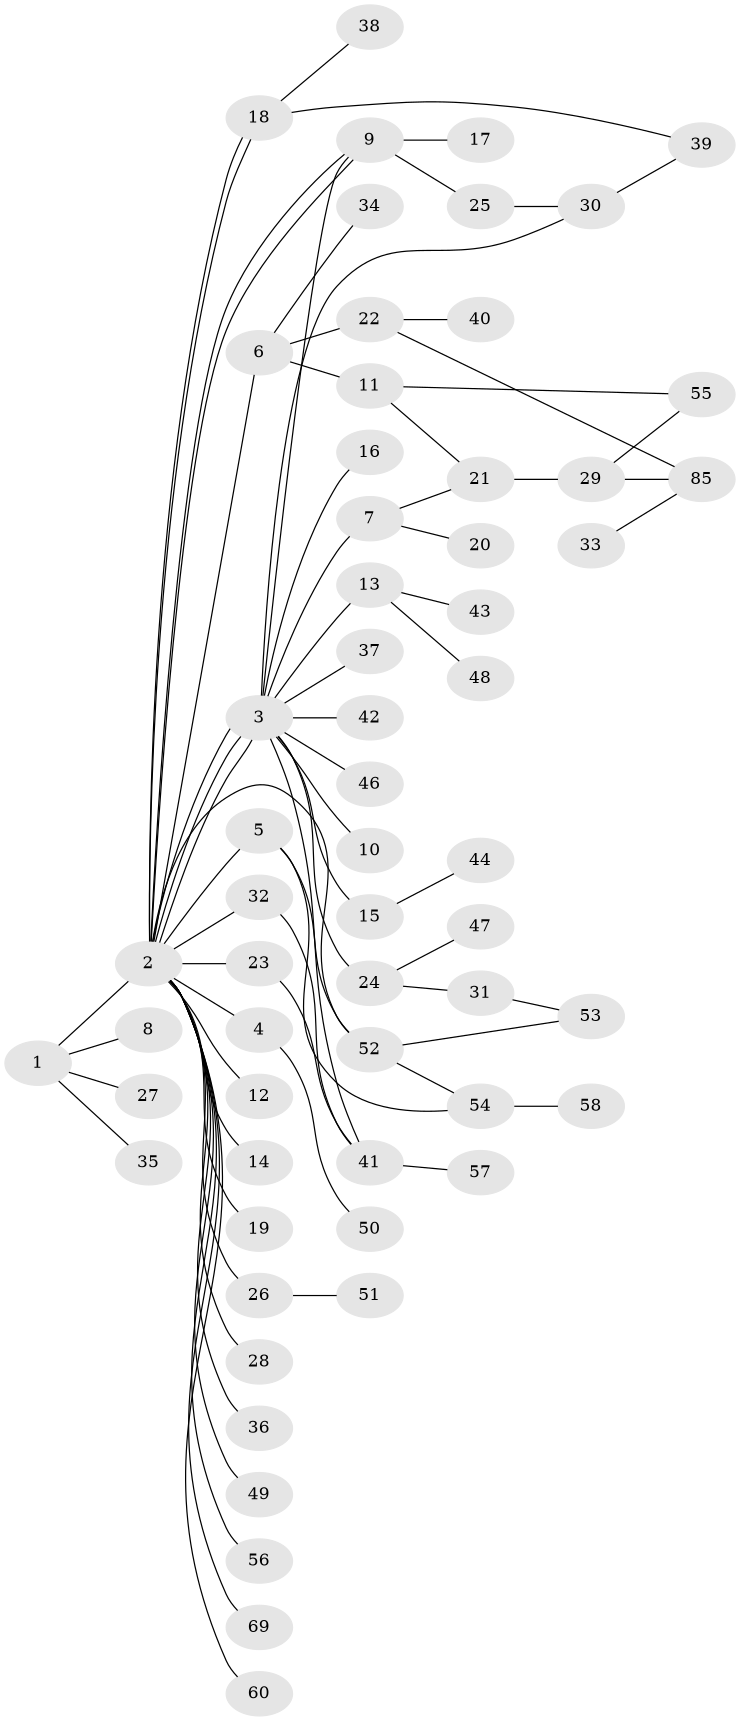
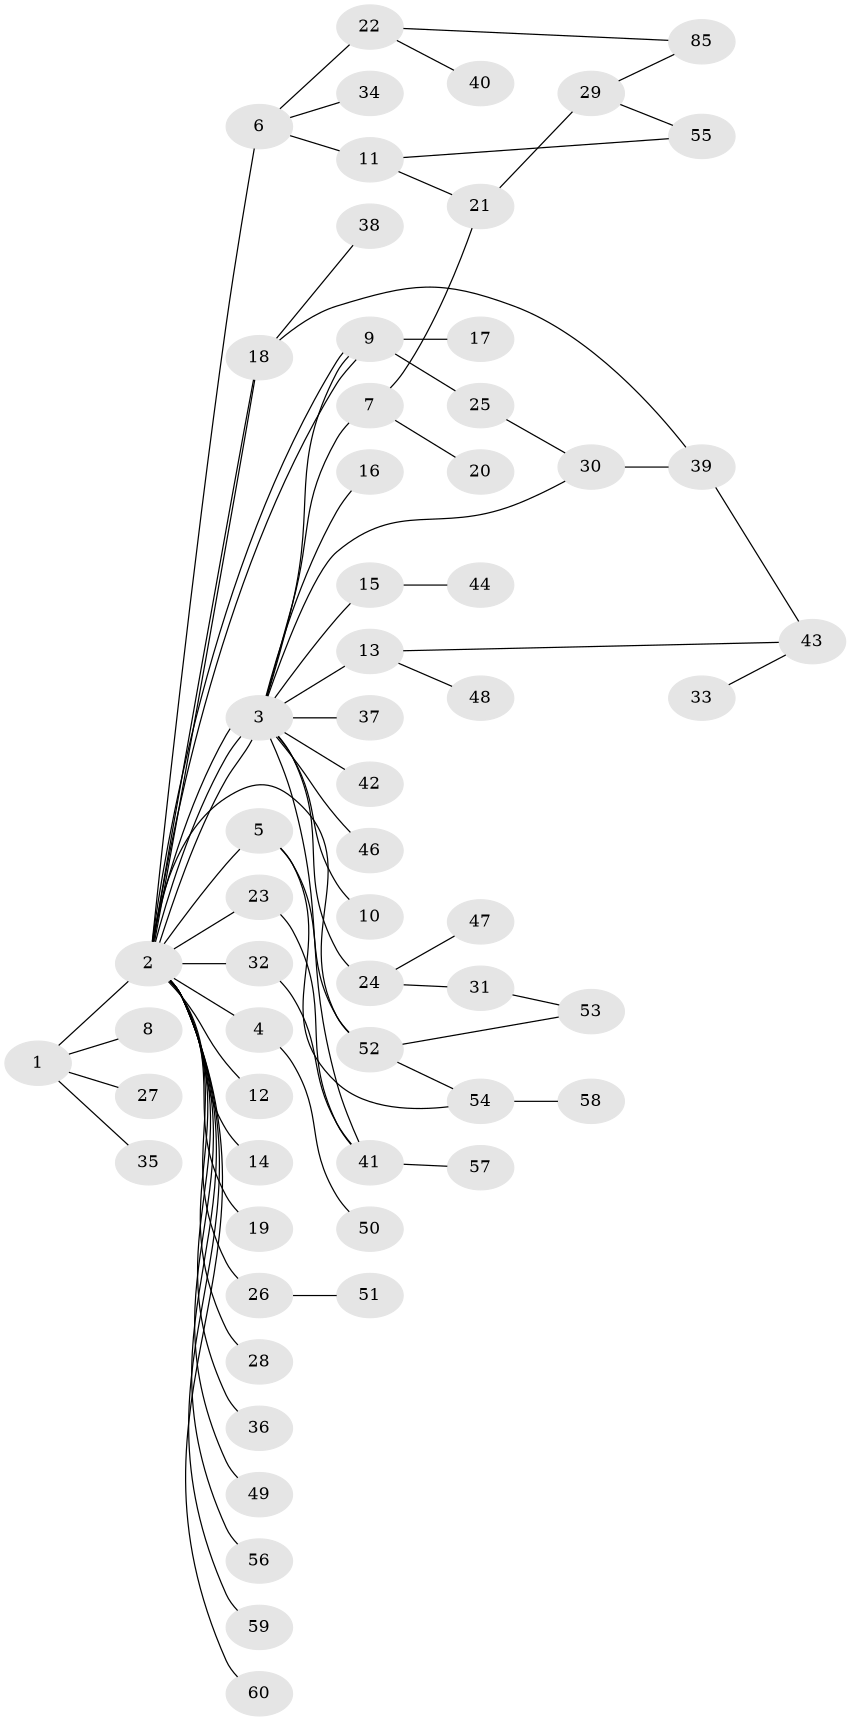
edge "85" -- "33": now "43" -- "33"
edge "39" -- "43": added
node "69": label "69" -> "59"
